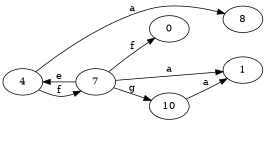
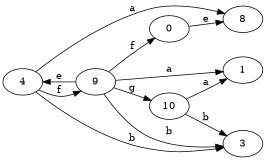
edge "0" -> "8": added, label "e"
node "7": label "7" -> "9"
node "3": added
